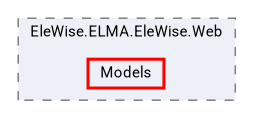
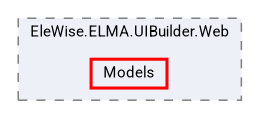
cluster "EleWise.ELMA.EleWise.Web": label "EleWise.ELMA.EleWise.Web" -> "EleWise.ELMA.UIBuilder.Web"
